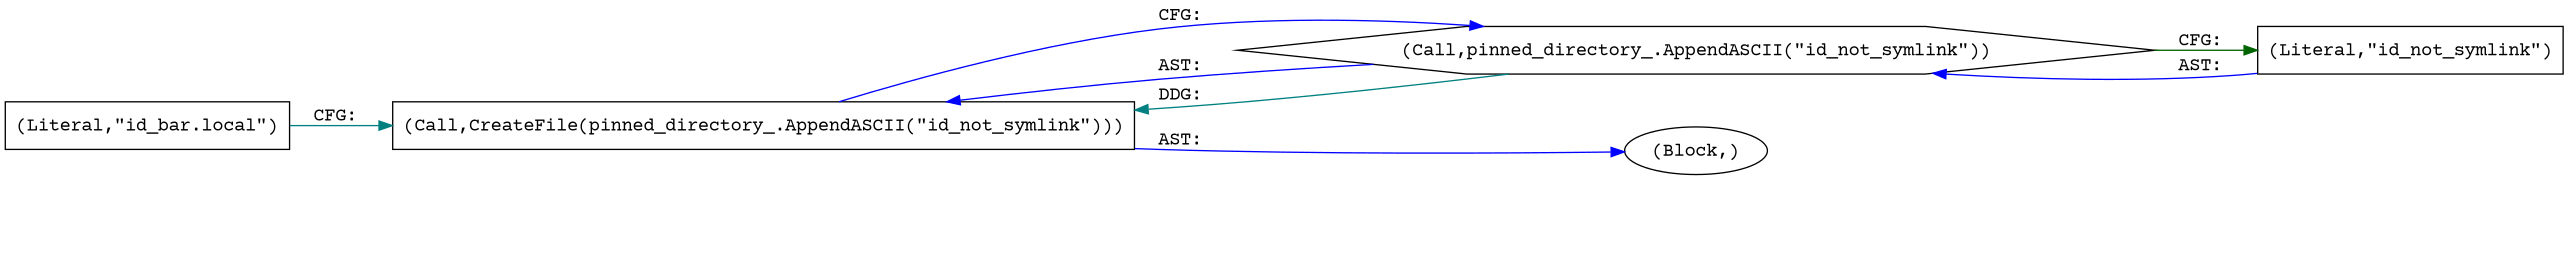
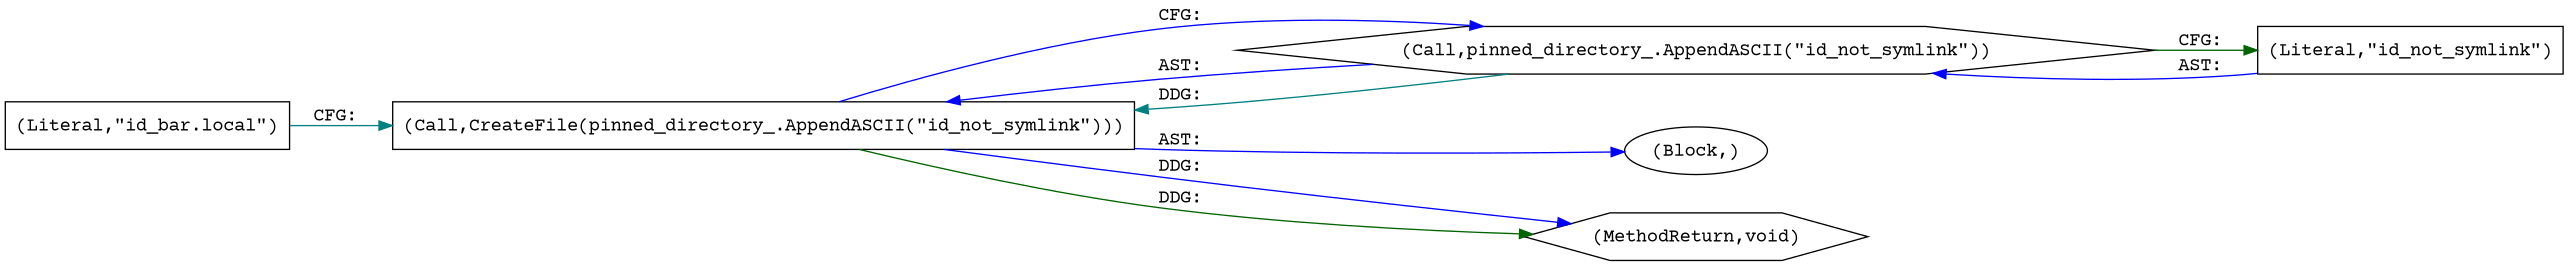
node "(MethodReturn,void)": added
